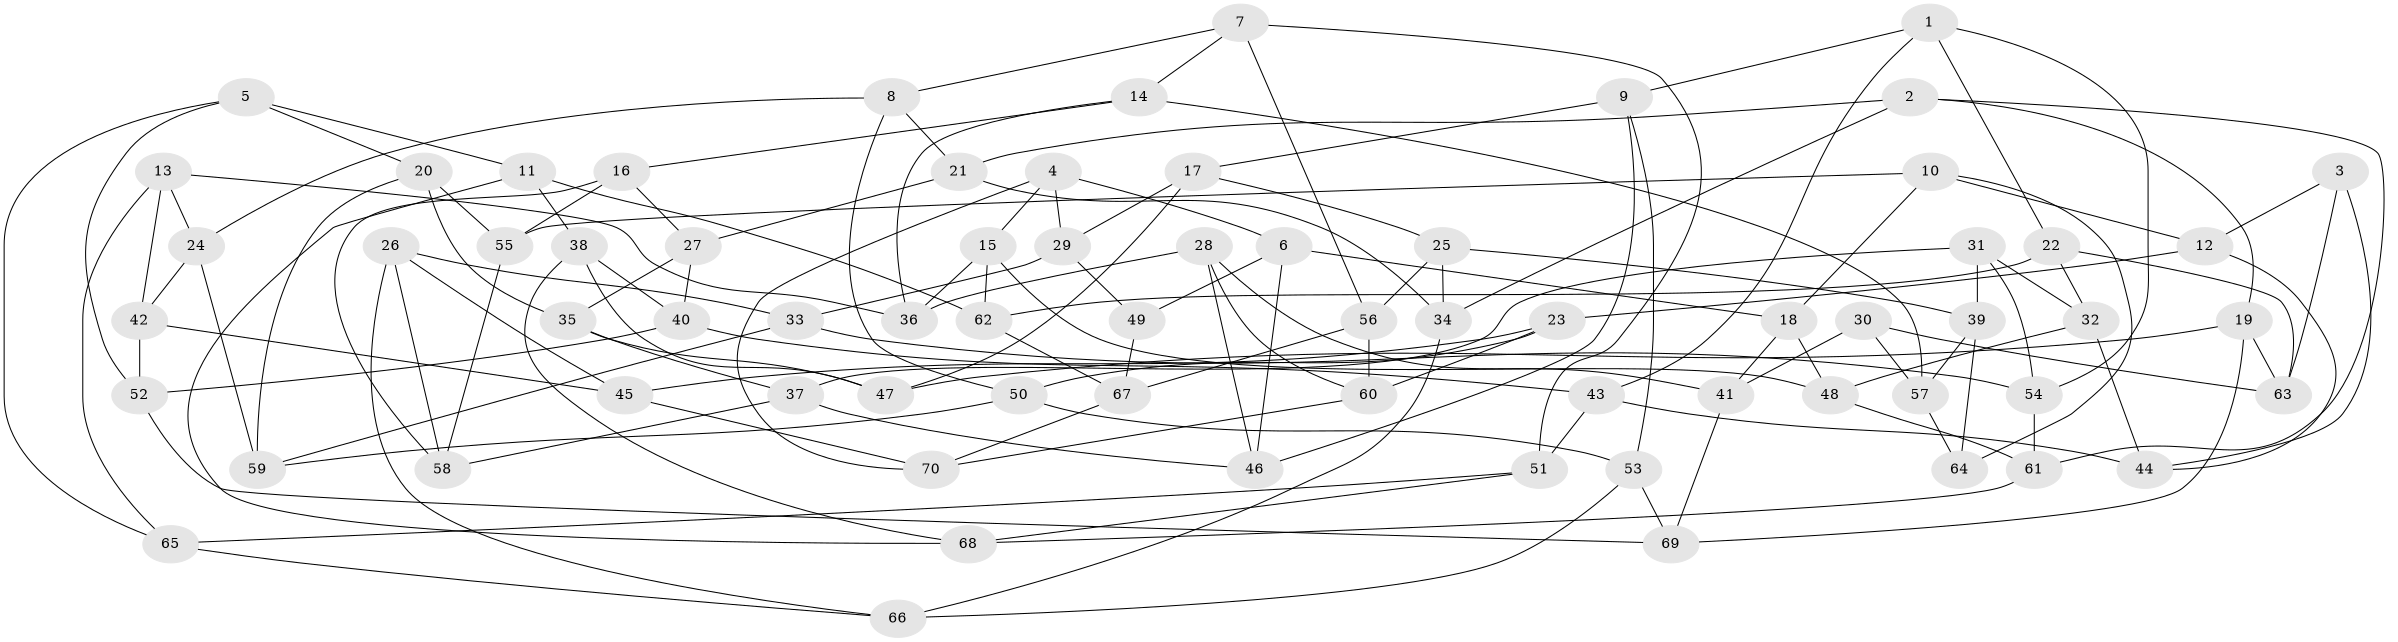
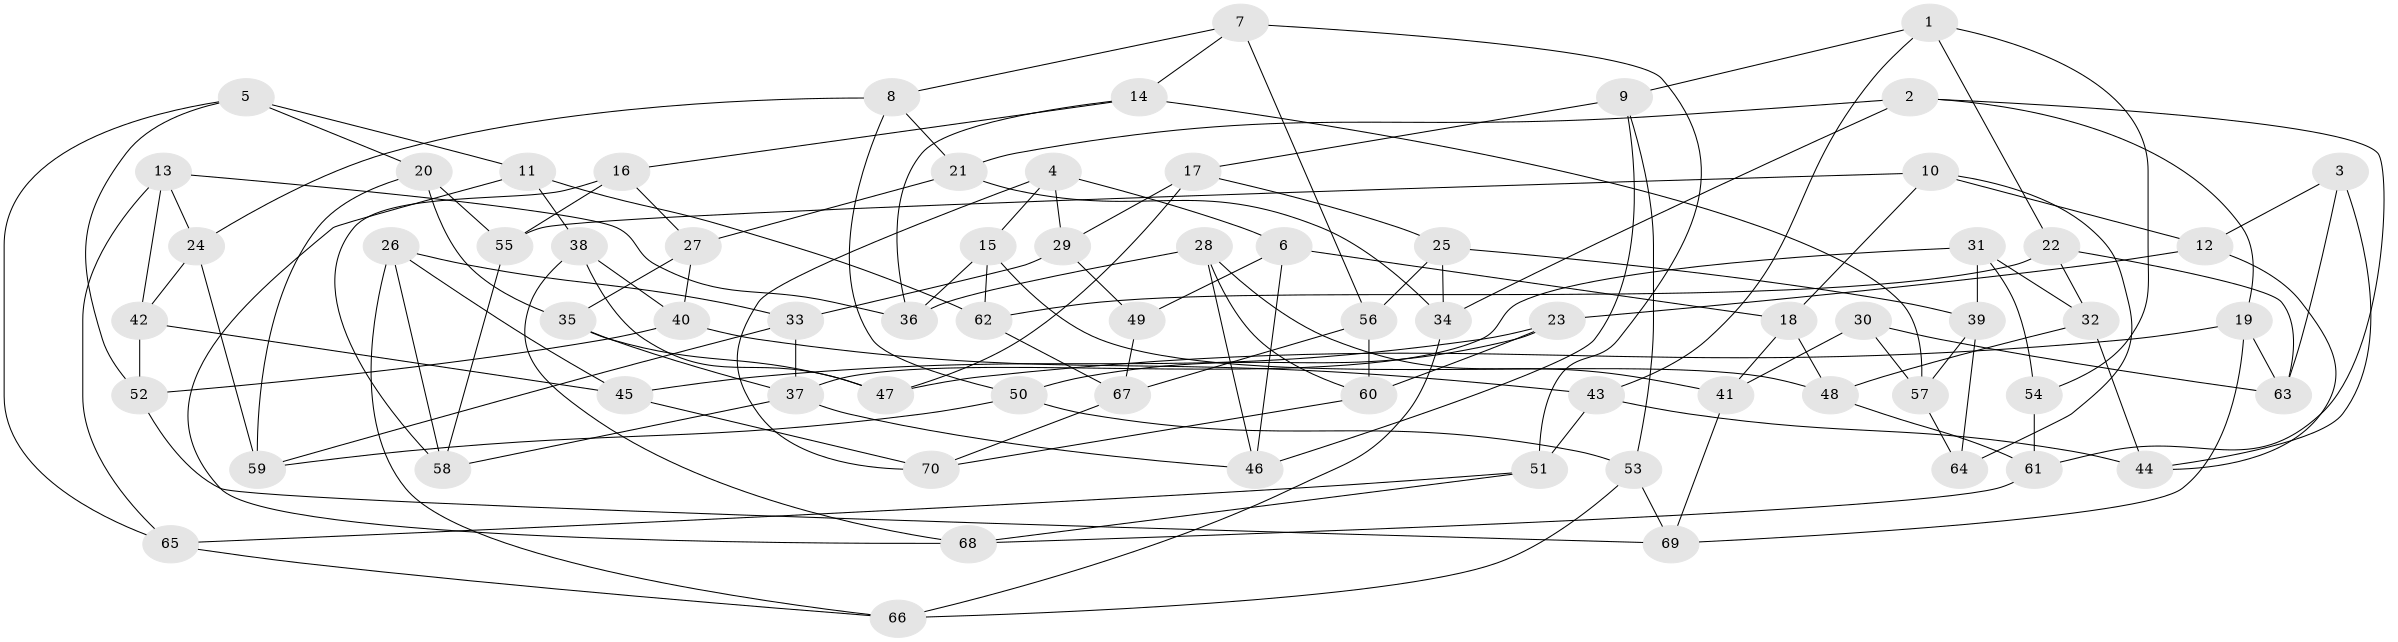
edge "33" -- "54": now "33" -- "37"
